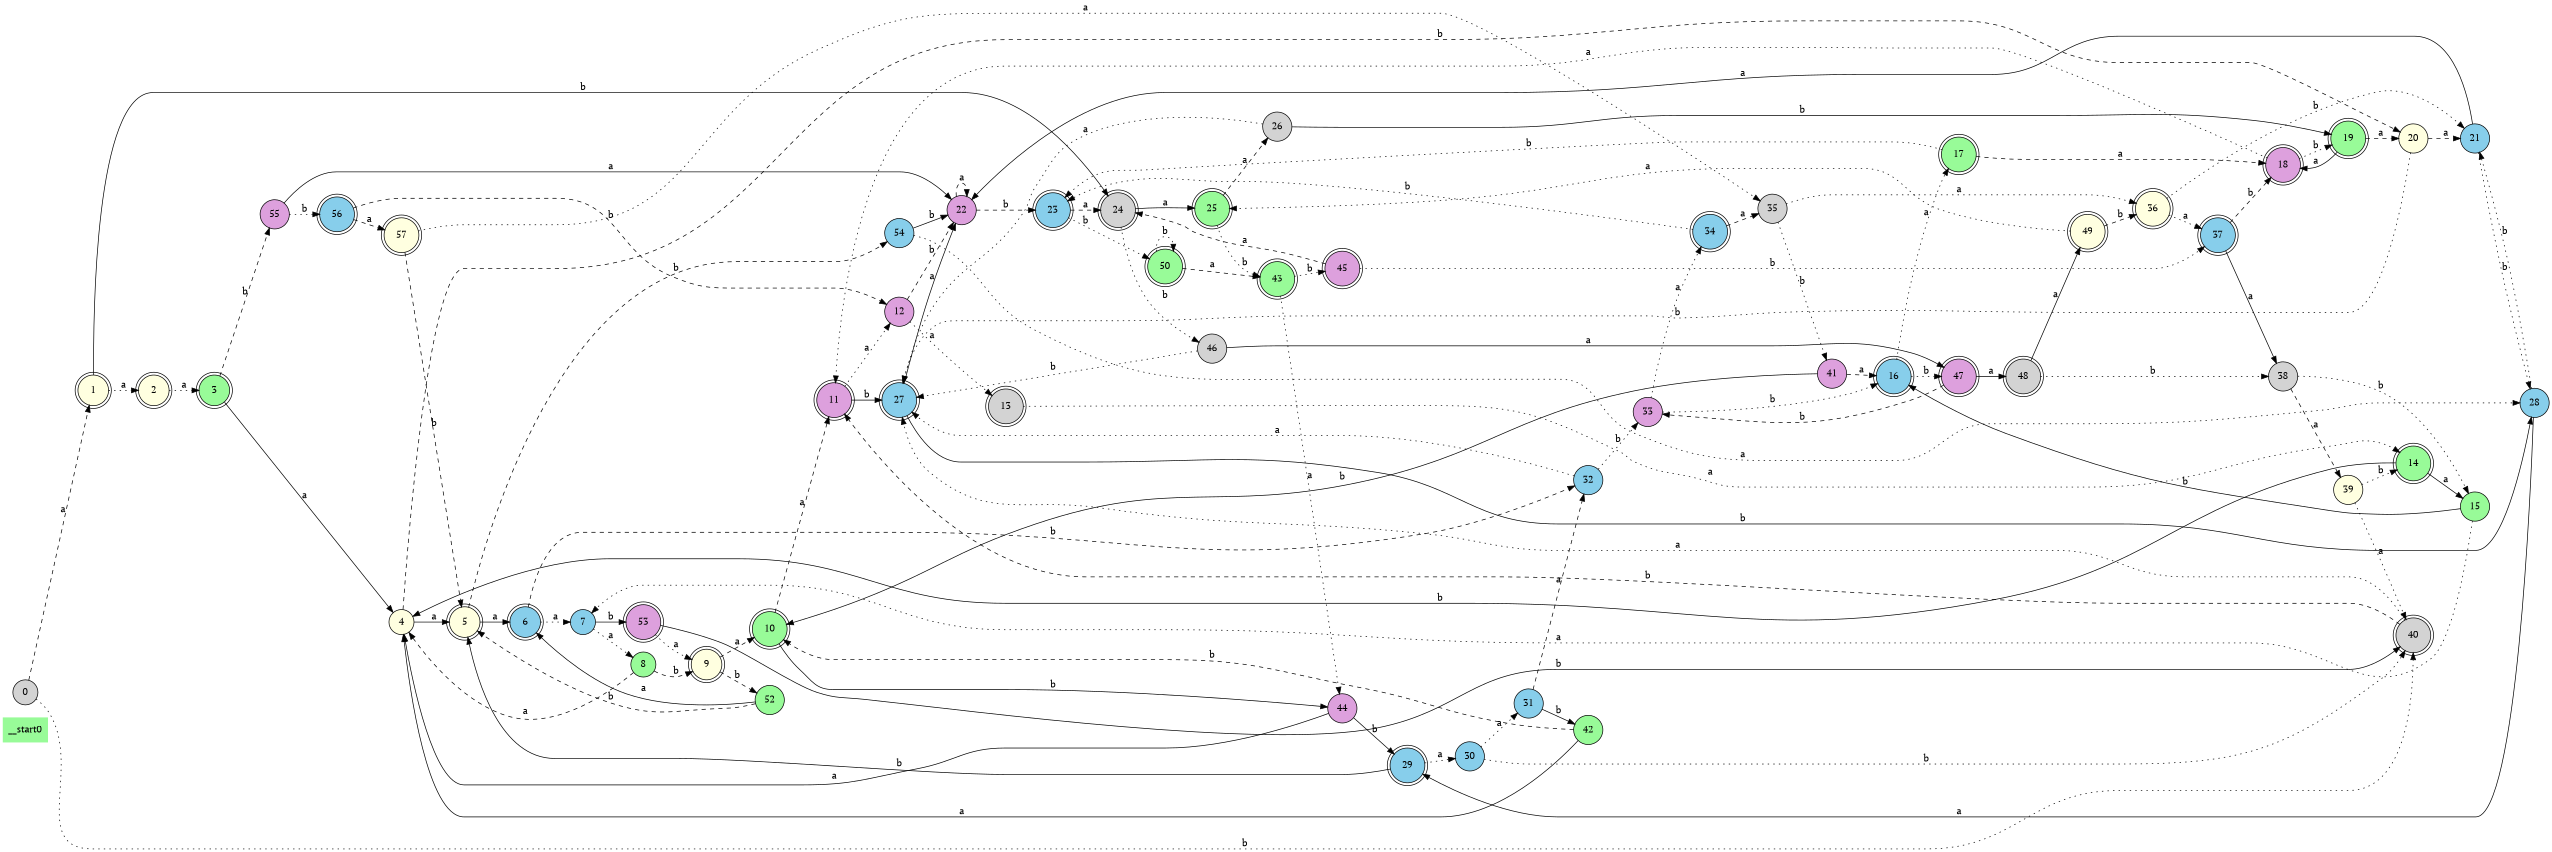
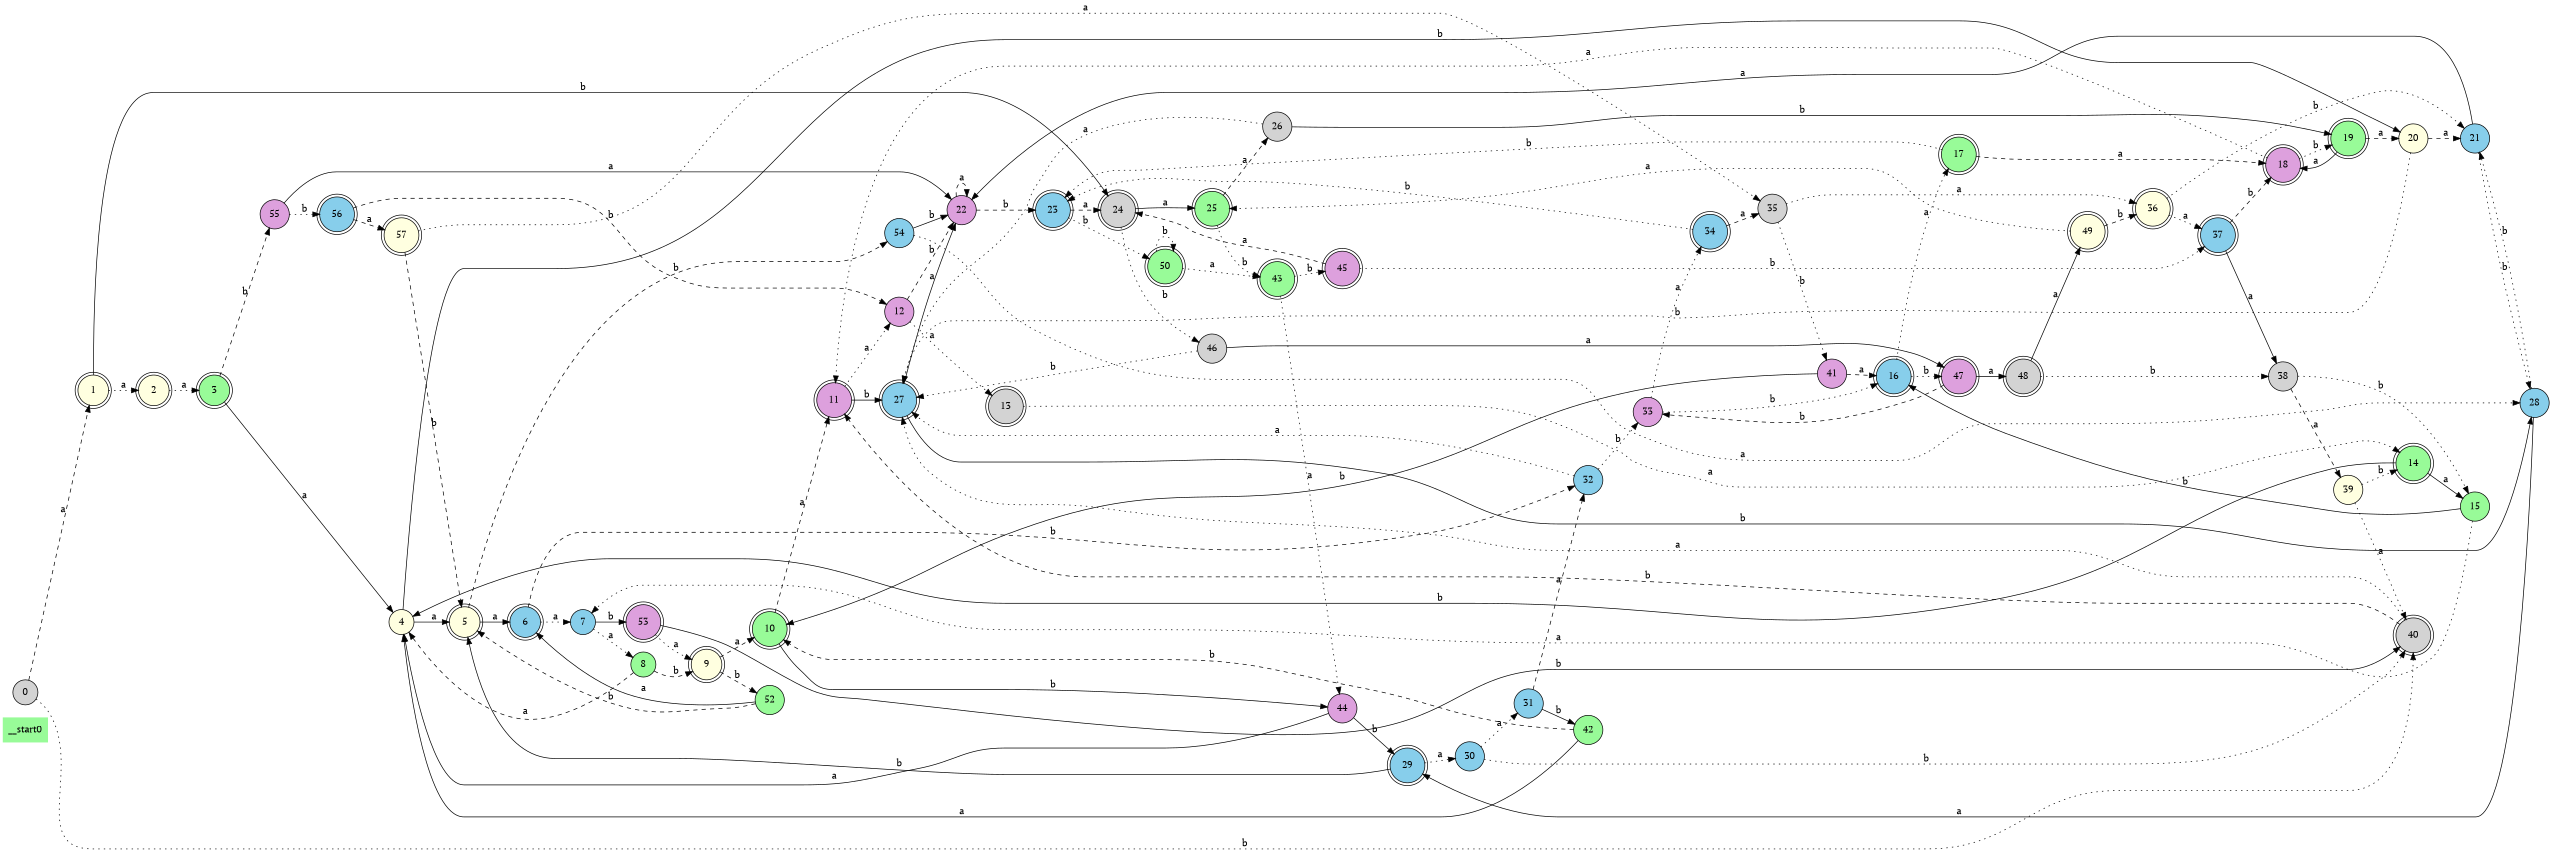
edge "4" -> "20": style dashed -> solid
edge "50" -> "43": style dashed -> dotted
